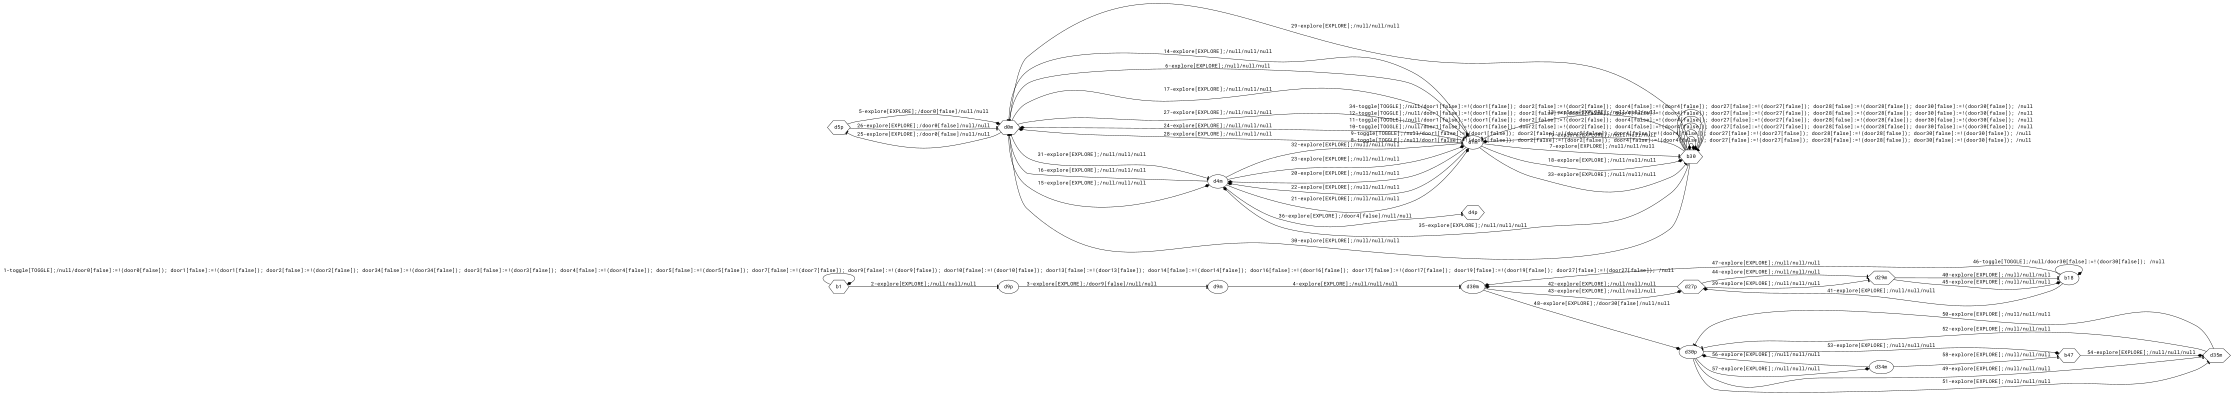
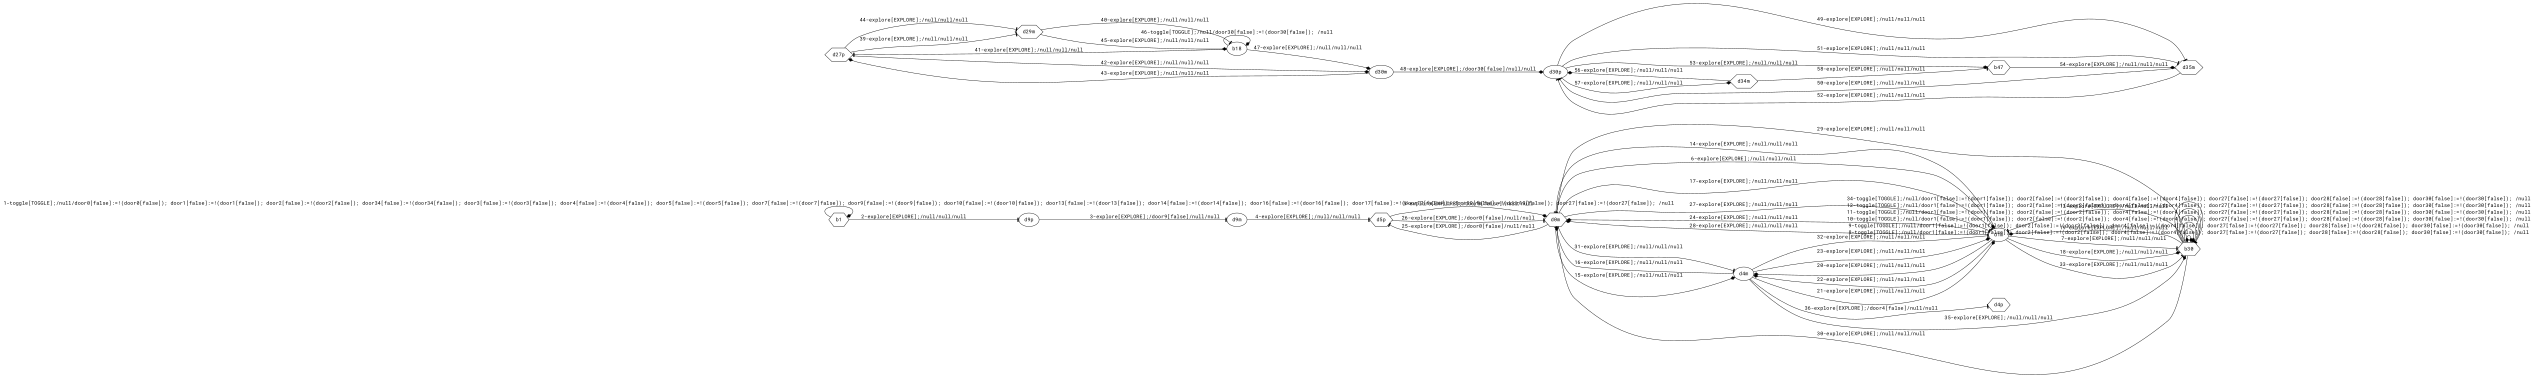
edge "d4m" -> "d0m": arrowhead tee -> diamond
edge "b30" -> "d4m": reversed
edge "d9m" -> "d30m": now "d9m" -> "d5p"
edge "b18" -> "d27p": arrowhead diamond -> tee
node "d34m": shape ellipse -> hexagon
